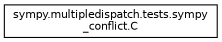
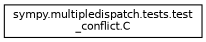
node "sympy.multipledispatch.tests.sympy _conflict.C": label "sympy.multipledispatch.tests.sympy _conflict.C" -> "sympy.multipledispatch.tests.test _conflict.C"
